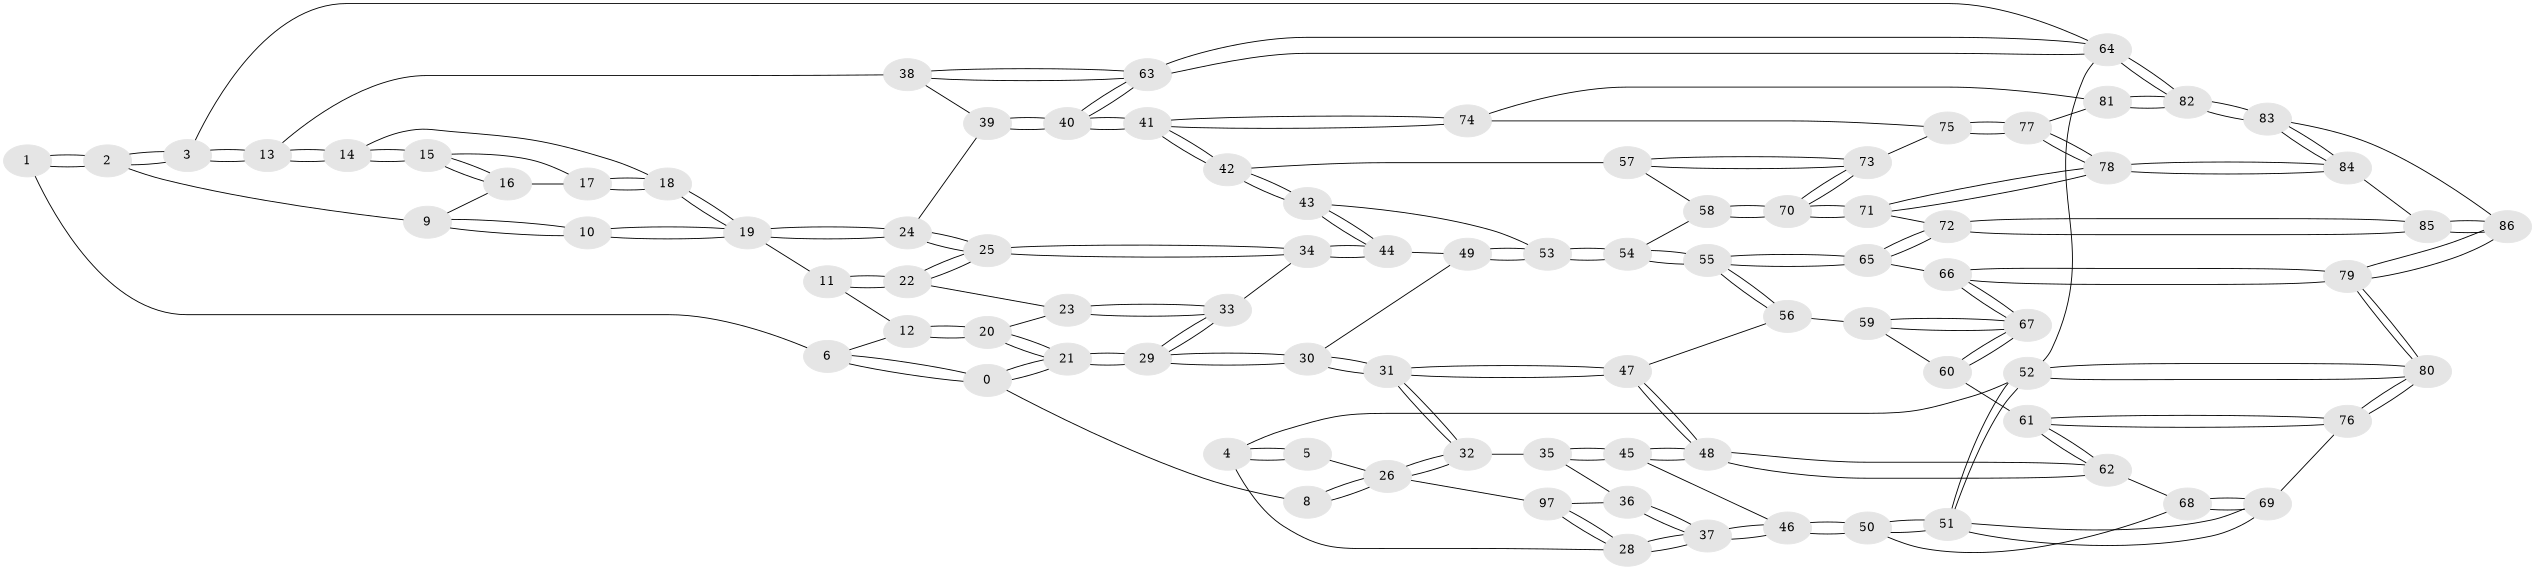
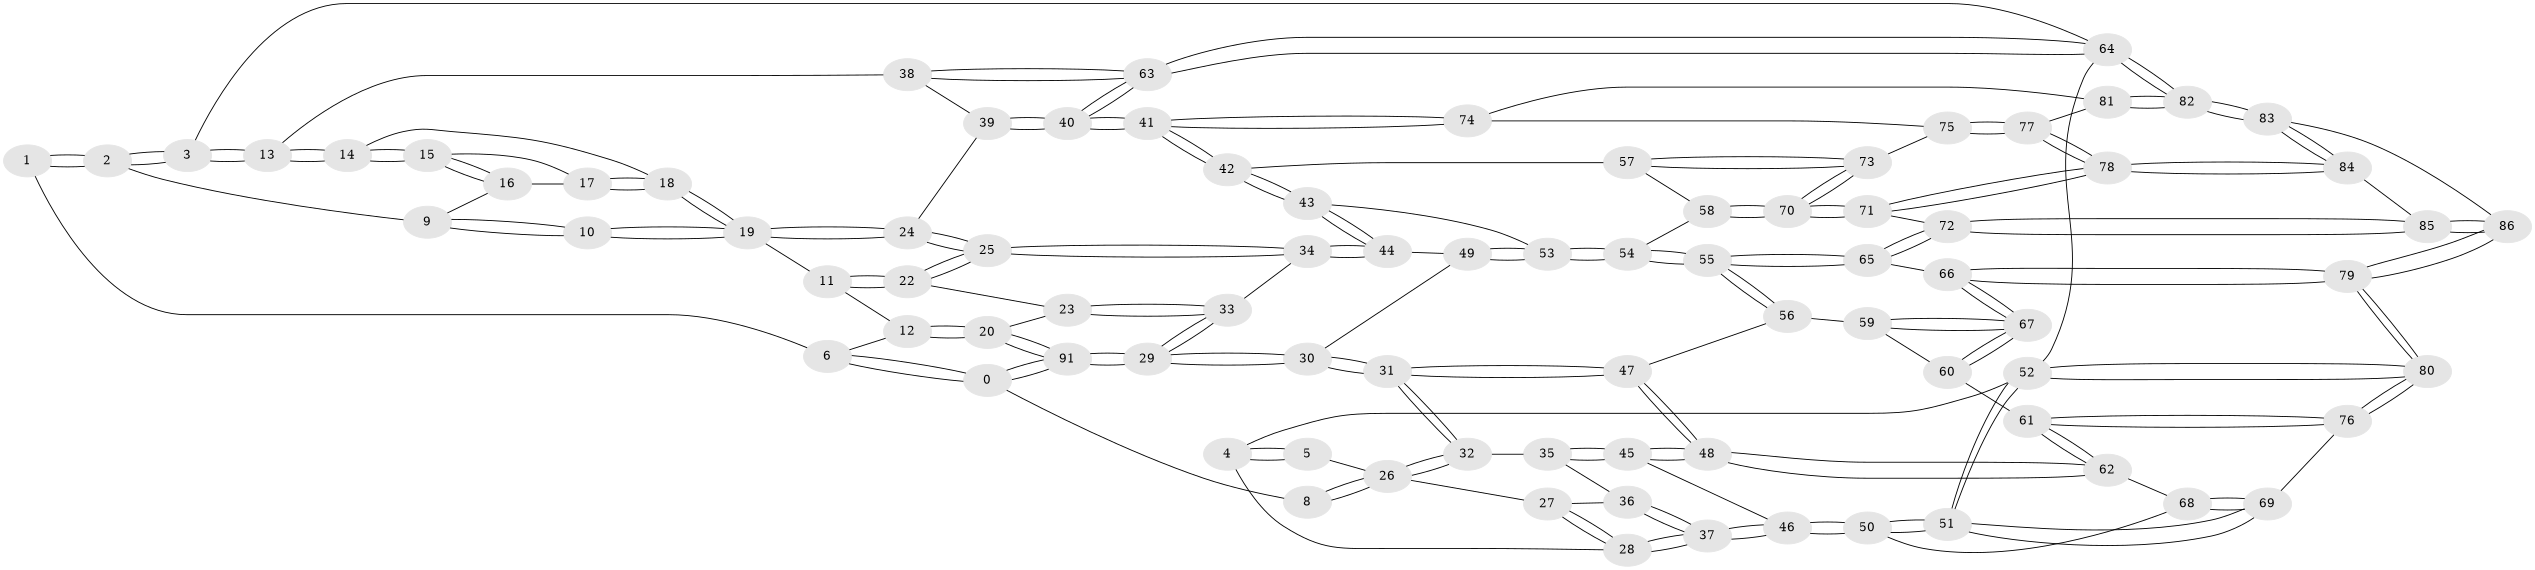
node "21": label "21" -> "91"
node "97": label "97" -> "27"
